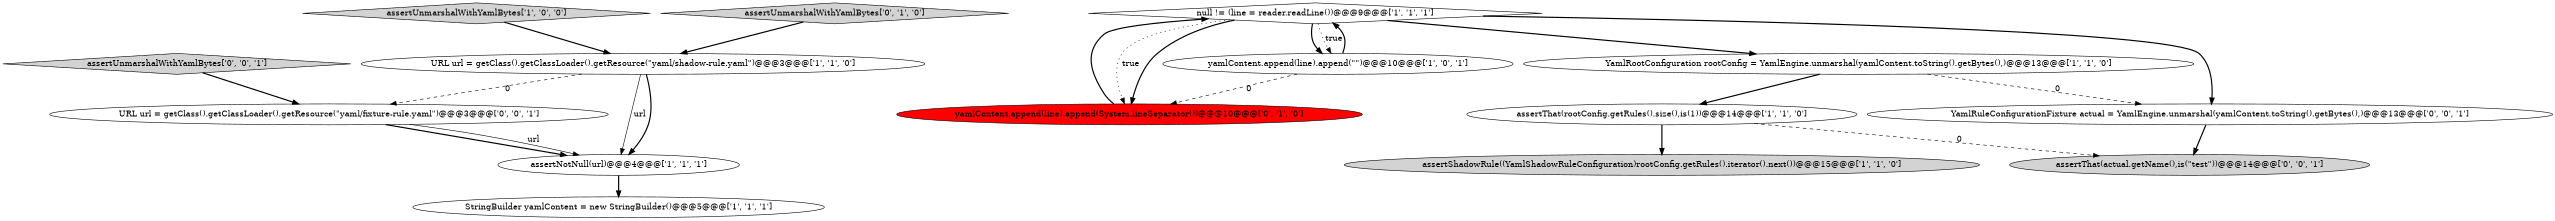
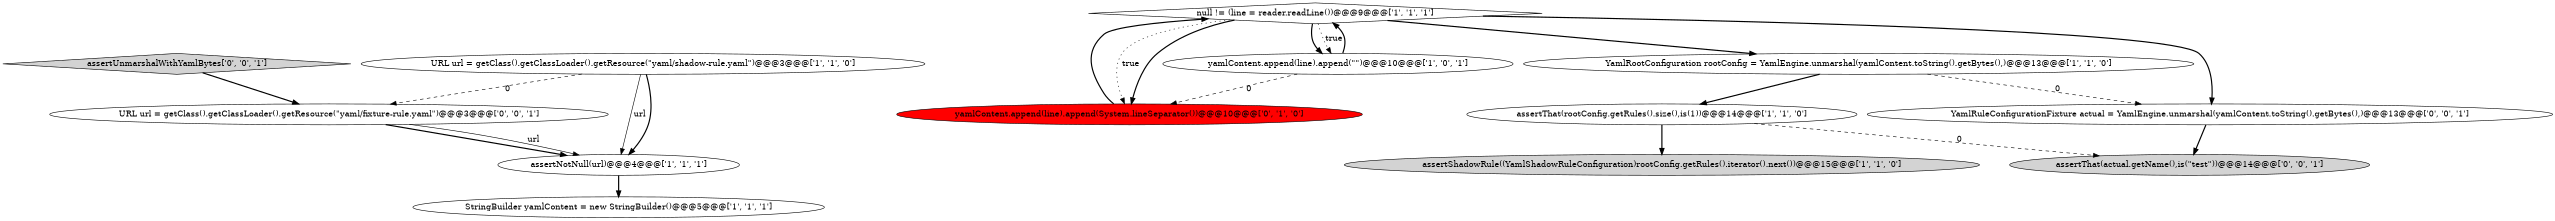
node "assertUnmarshalWithYamlBytes['1', '0', '0']": removed
node "assertUnmarshalWithYamlBytes['0', '1', '0']": removed
